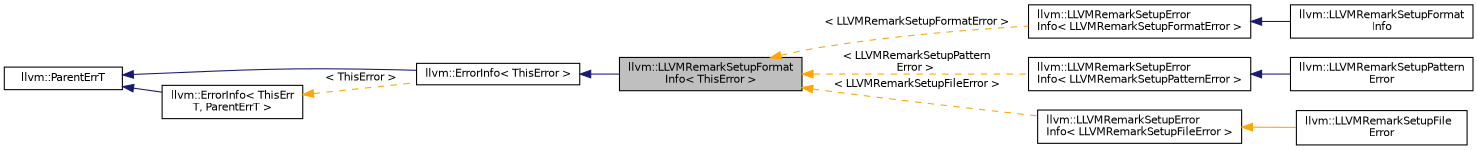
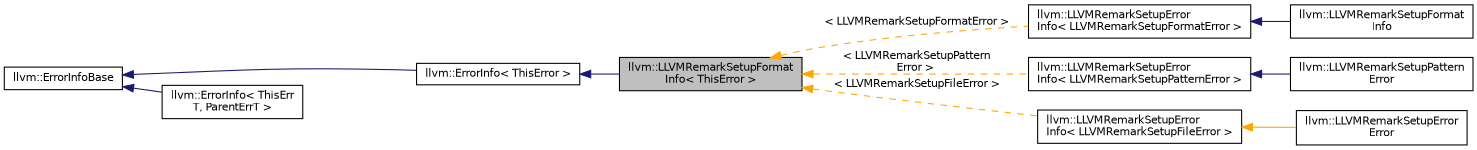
node "llvm::ParentErrT": label "llvm::ParentErrT" -> "llvm::ErrorInfoBase"
edge "llvm::ErrorInfo< ThisError >" -> "llvm::ErrorInfo< ThisErr T, ParentErrT >": removed, label "< ThisError >"
node "llvm::LLVMRemarkSetupFile Error": label "llvm::LLVMRemarkSetupFile Error" -> "llvm::LLVMRemarkSetupError Error"
